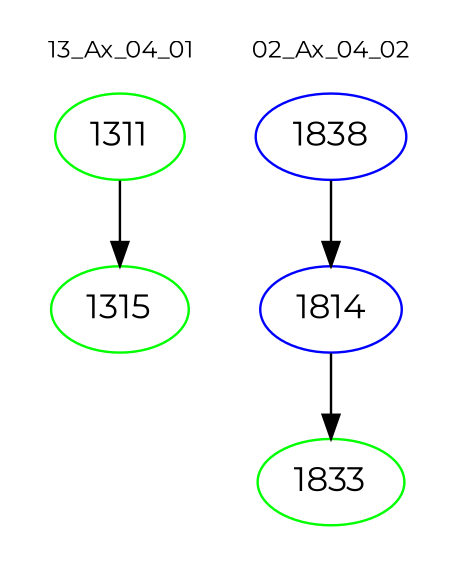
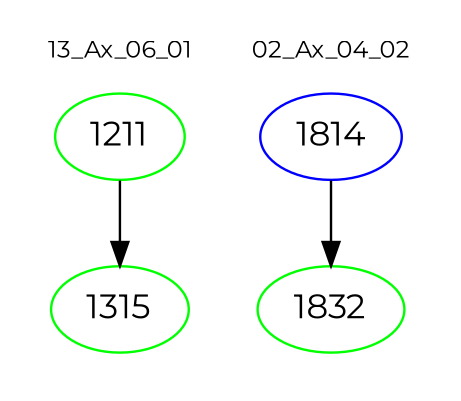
cluster "13_Ax_04_01": label "13_Ax_04_01" -> "13_Ax_06_01"
node "1311": label "1311" -> "1211"
node "1838": removed
node "1833": label "1833" -> "1832"
